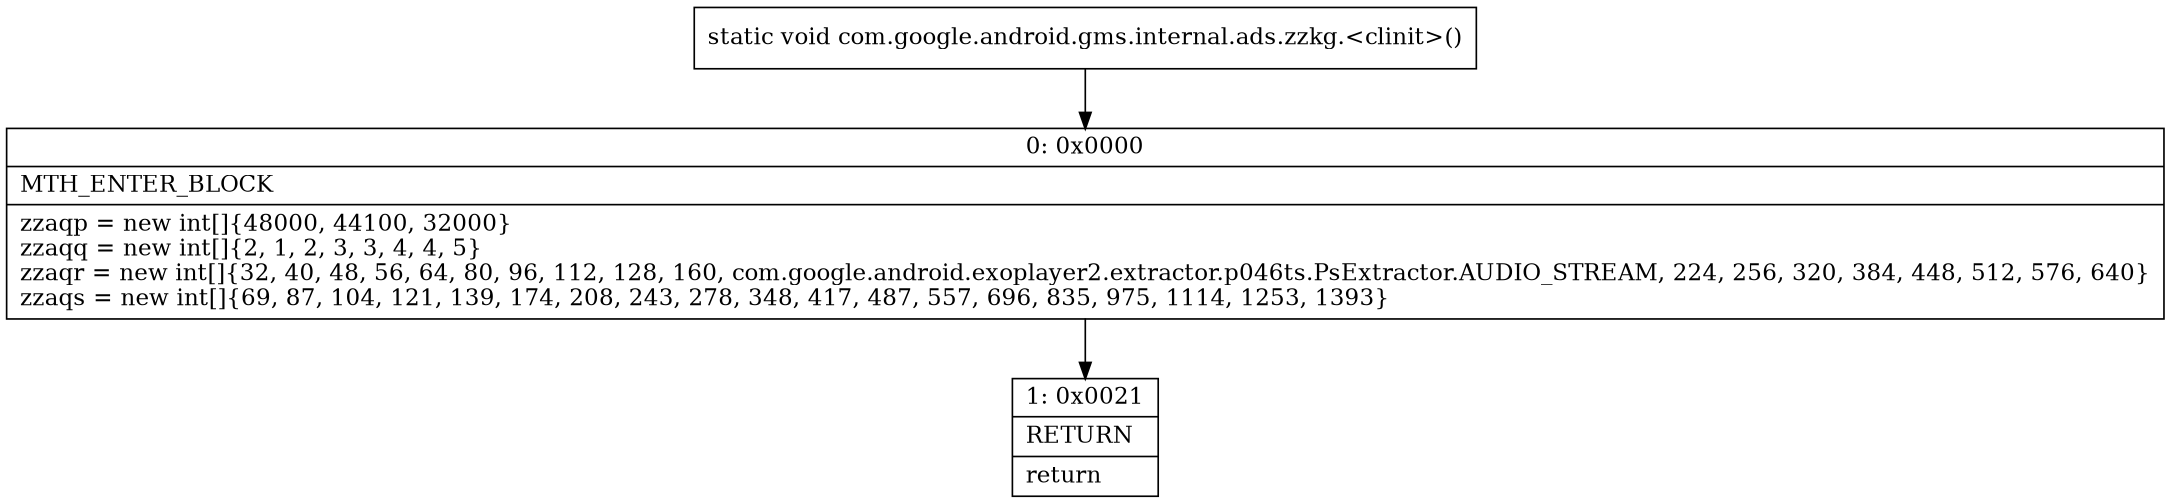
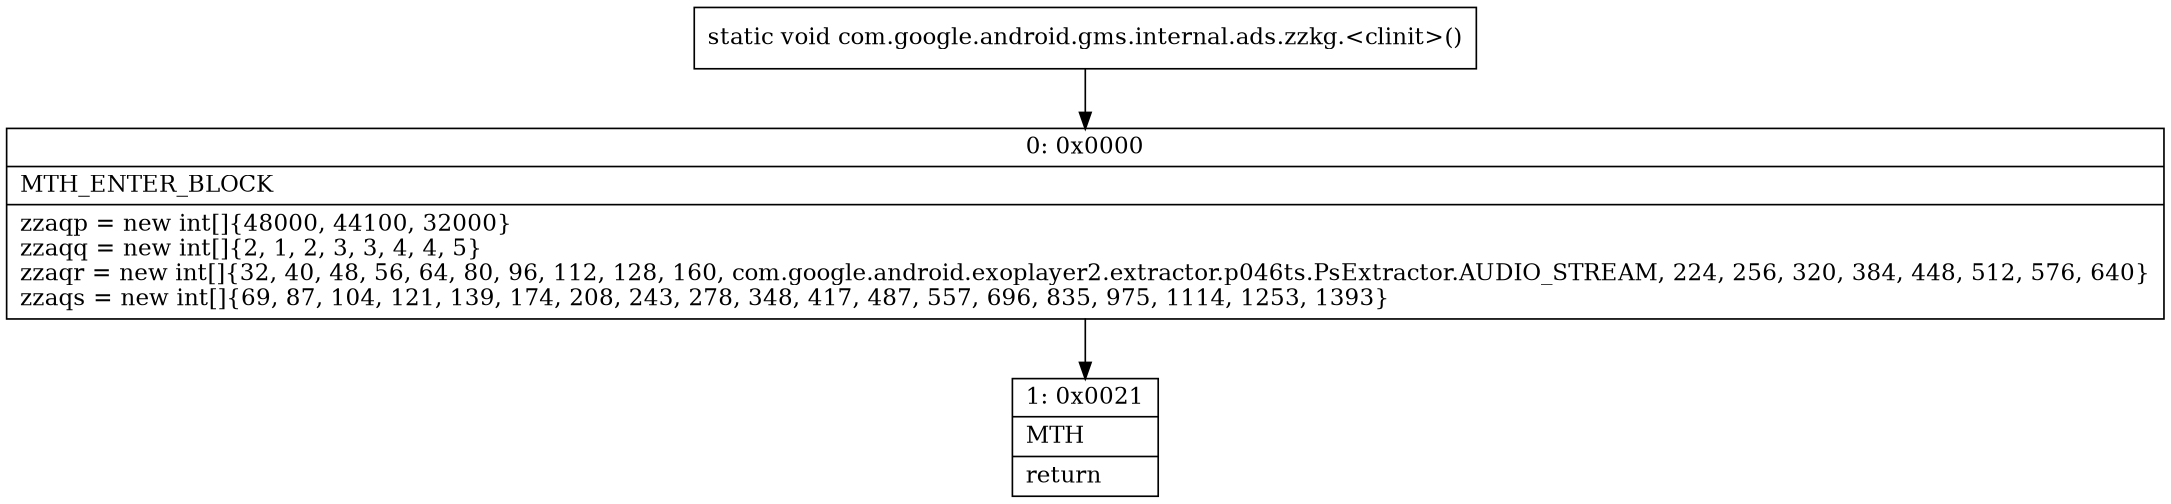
node "1: 0x0021": text "RETURN" -> "MTH"
